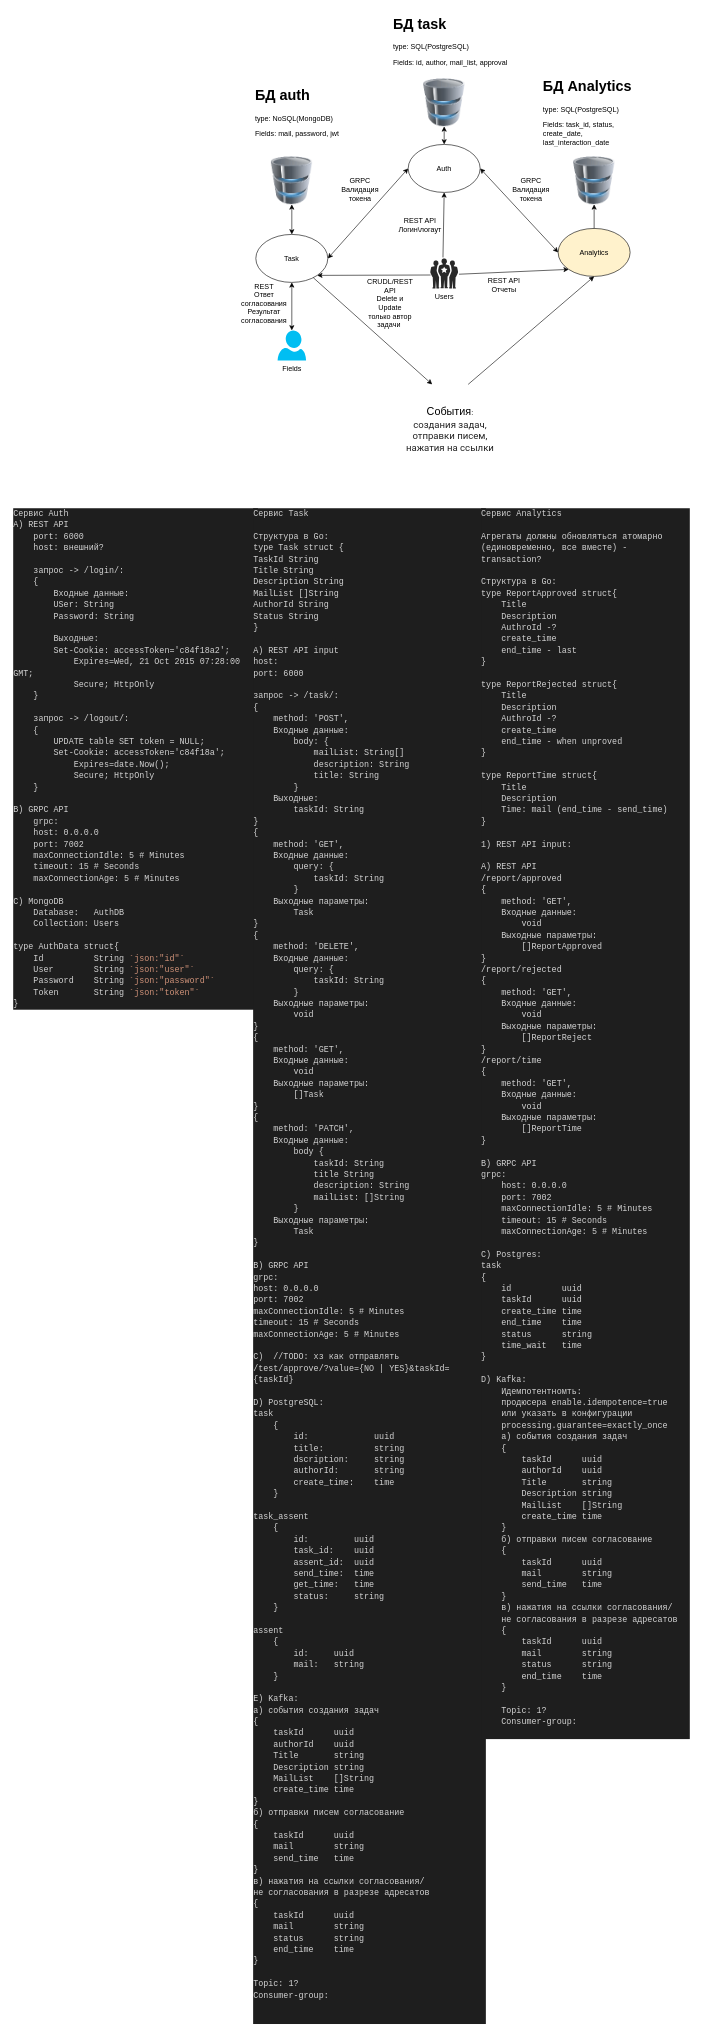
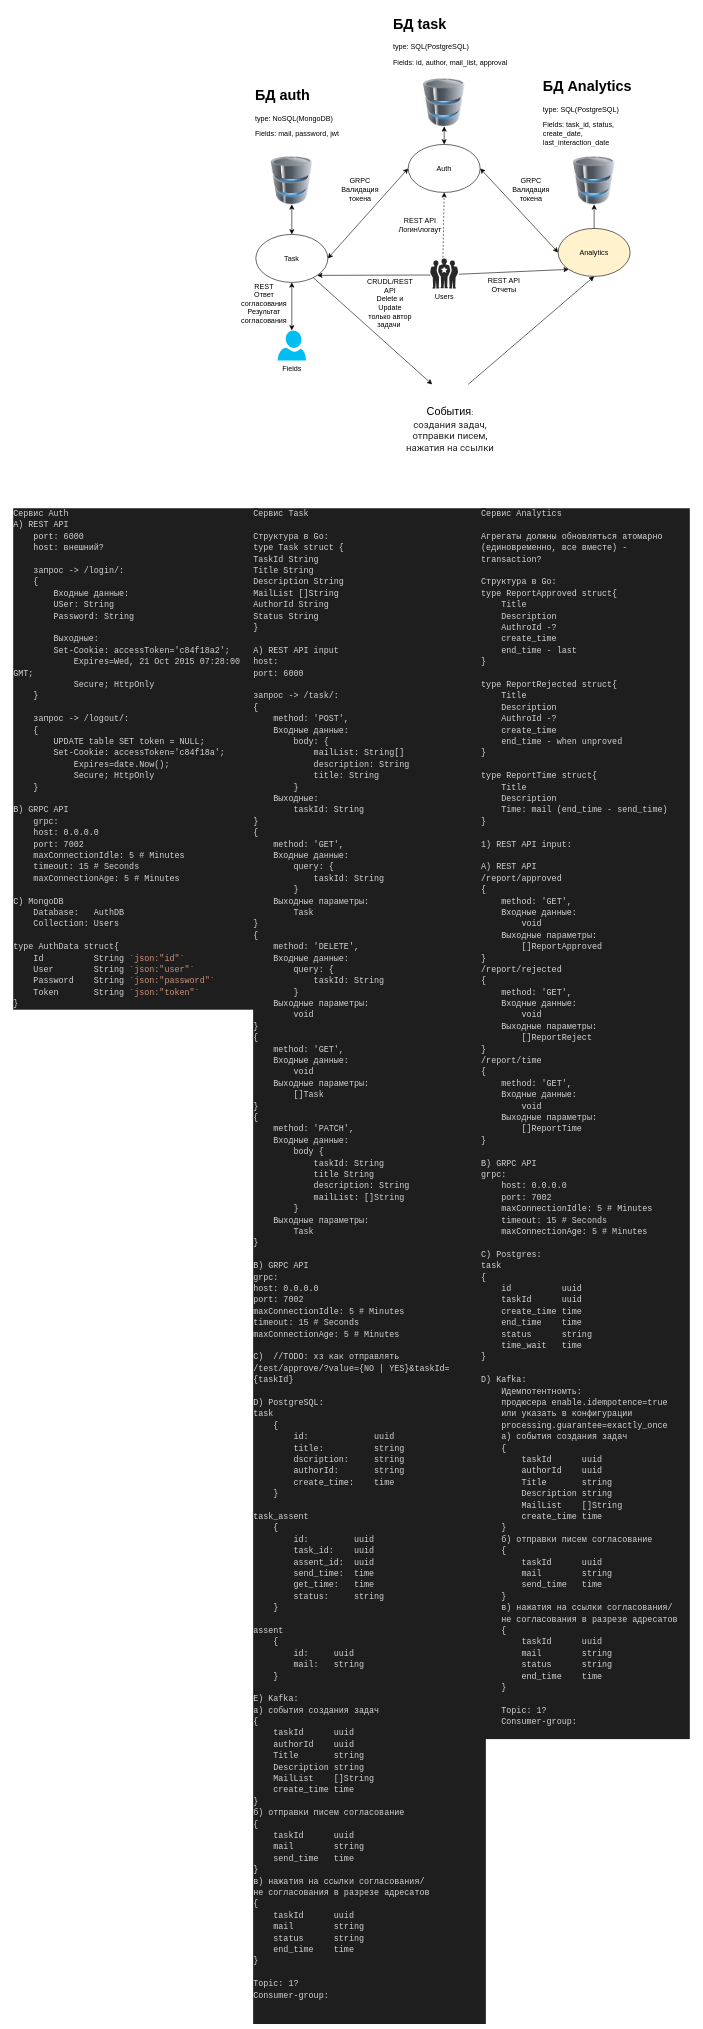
edge "Users" -> "Auth": style solid -> dashed
